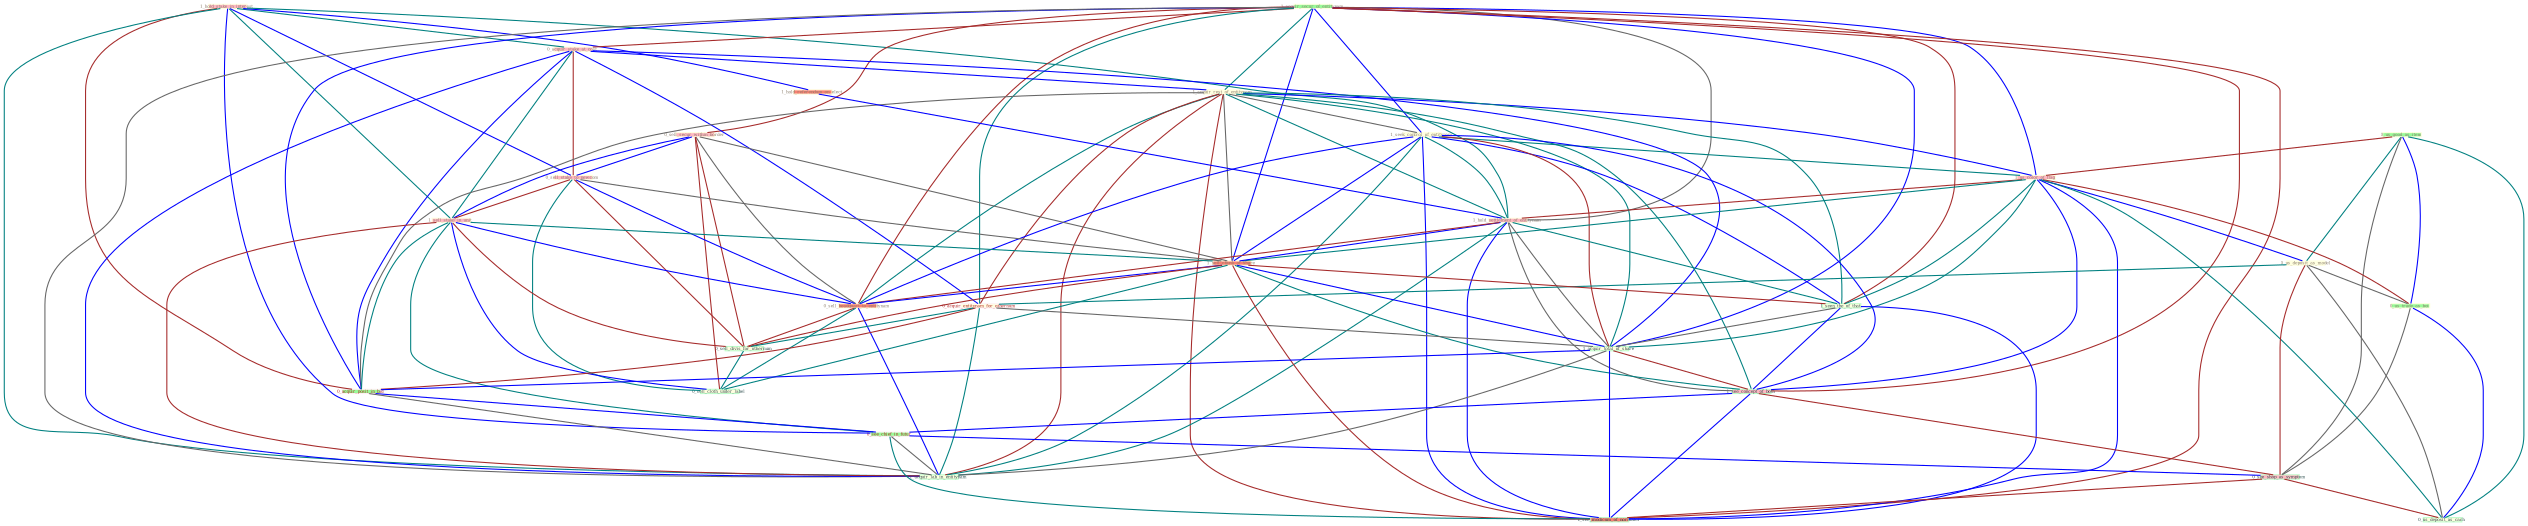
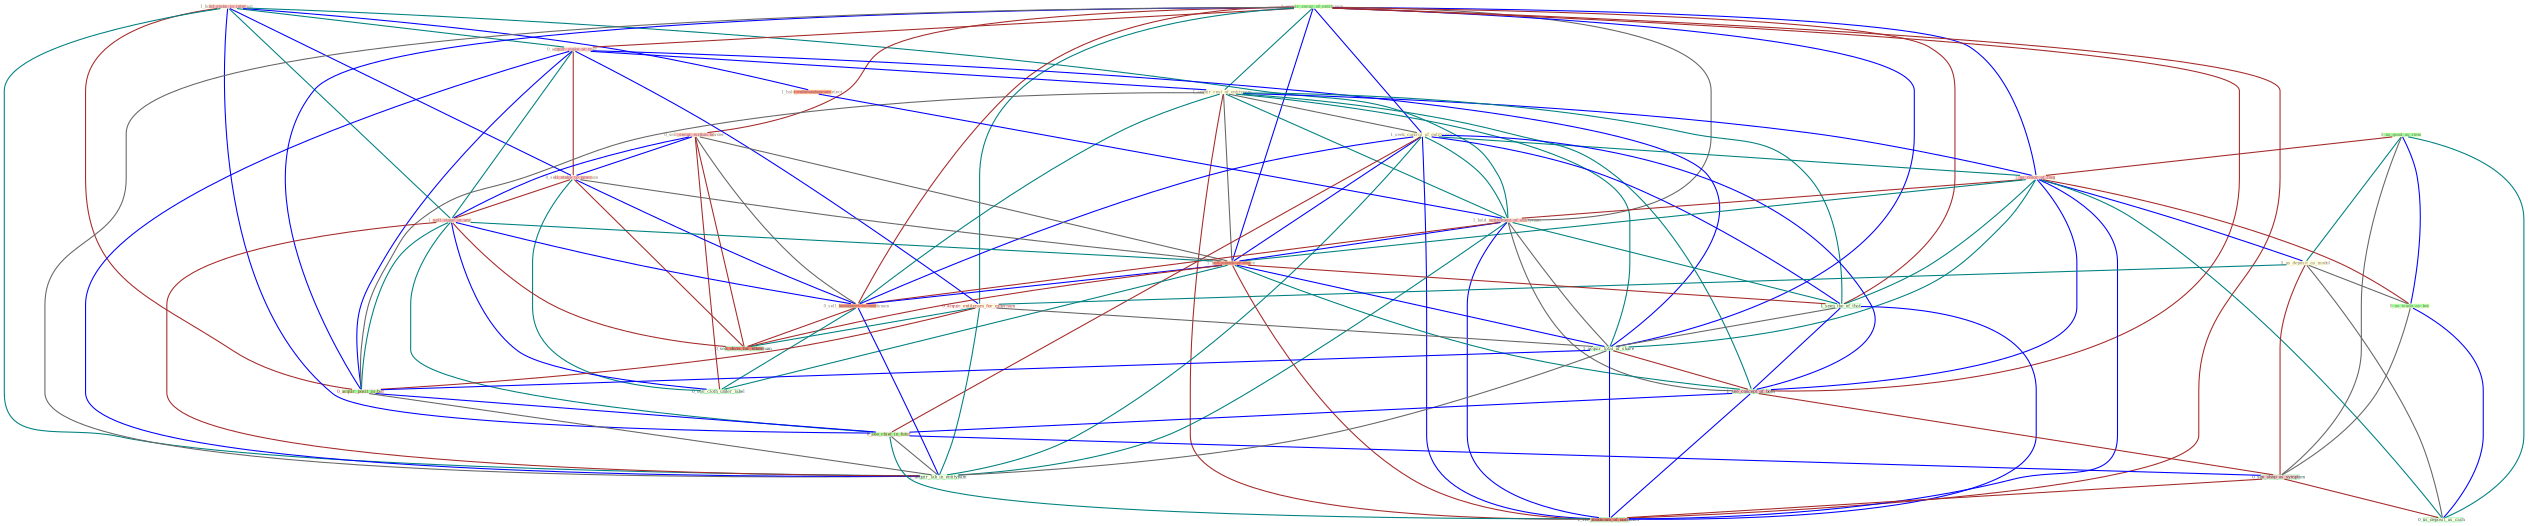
edge "1_acquir_rest_of_entitynam" -- "0_acquir_entitynam_for_othernum": removed
edge "1_seek_control_of_entitynam" -- "1_acquir_total_of_share": now "1_seek_control_of_entitynam" -- "0_see_chief_in_futur"
edge "1_acquir_rest_of_entitynam" -- "1_acquir_lab_in_entitynam": removed
node "0_sell_divis_for_othernum": fillcolor lightyellow -> salmon
edge "0_sell_divis_for_othernum" -- "0_sell_cloth_under_label": removed
